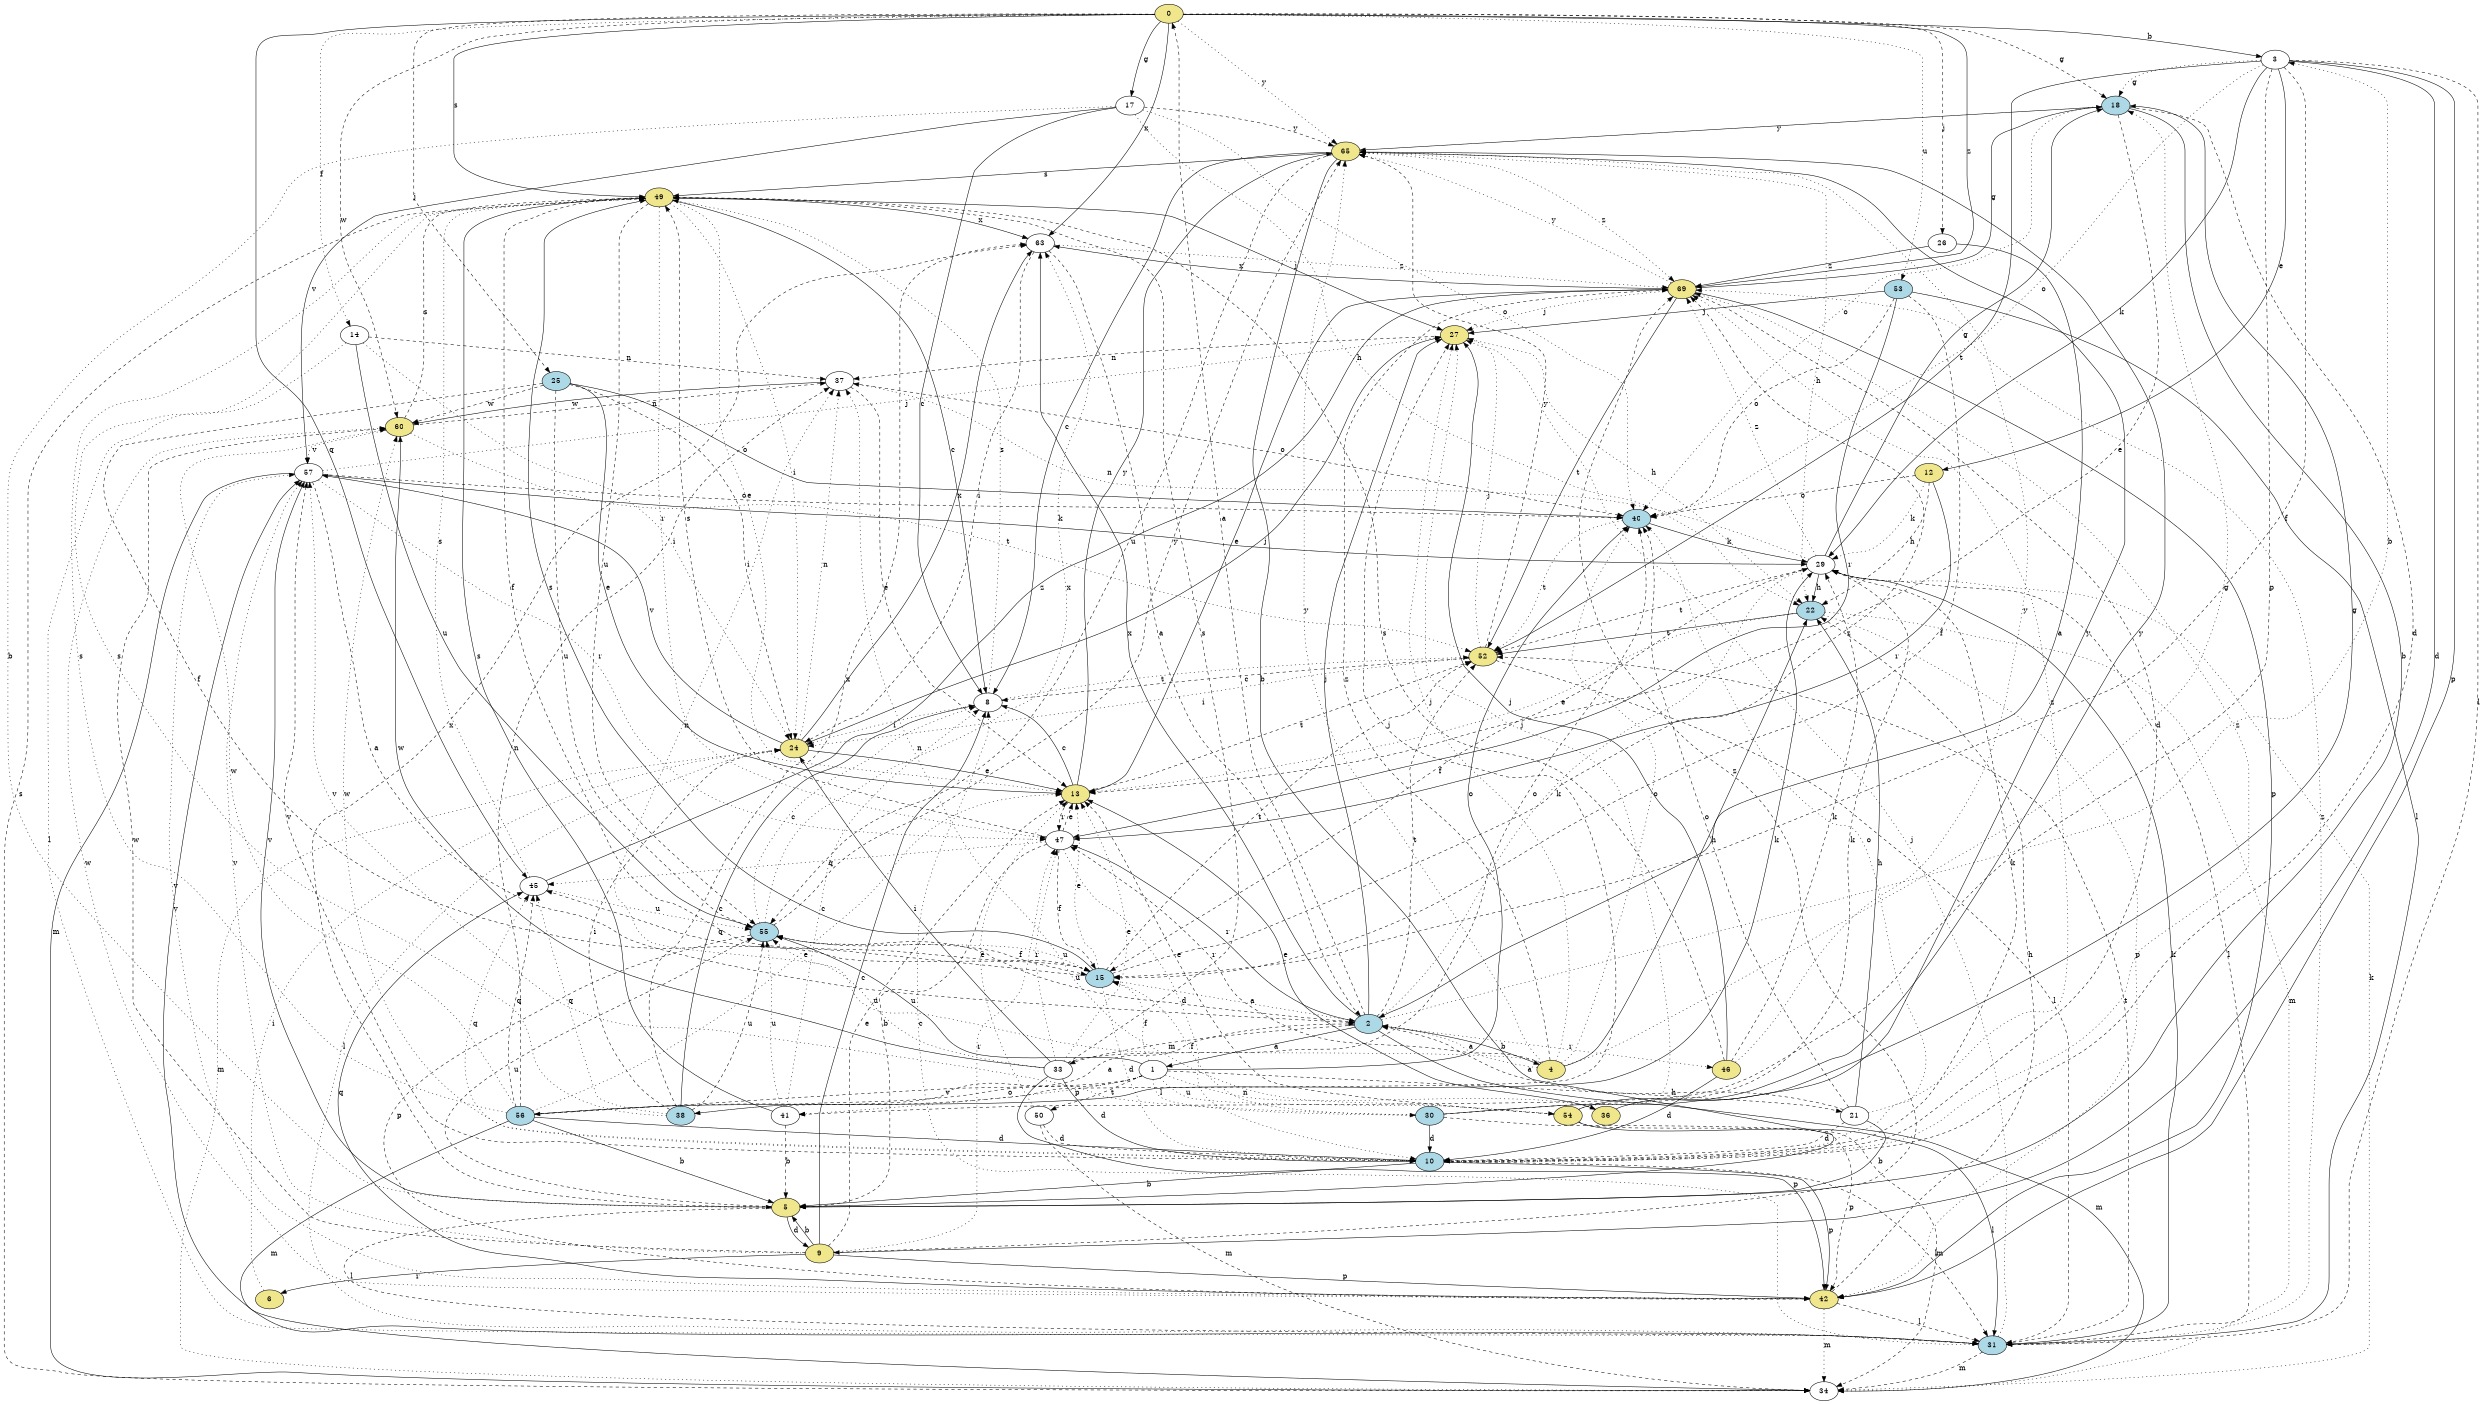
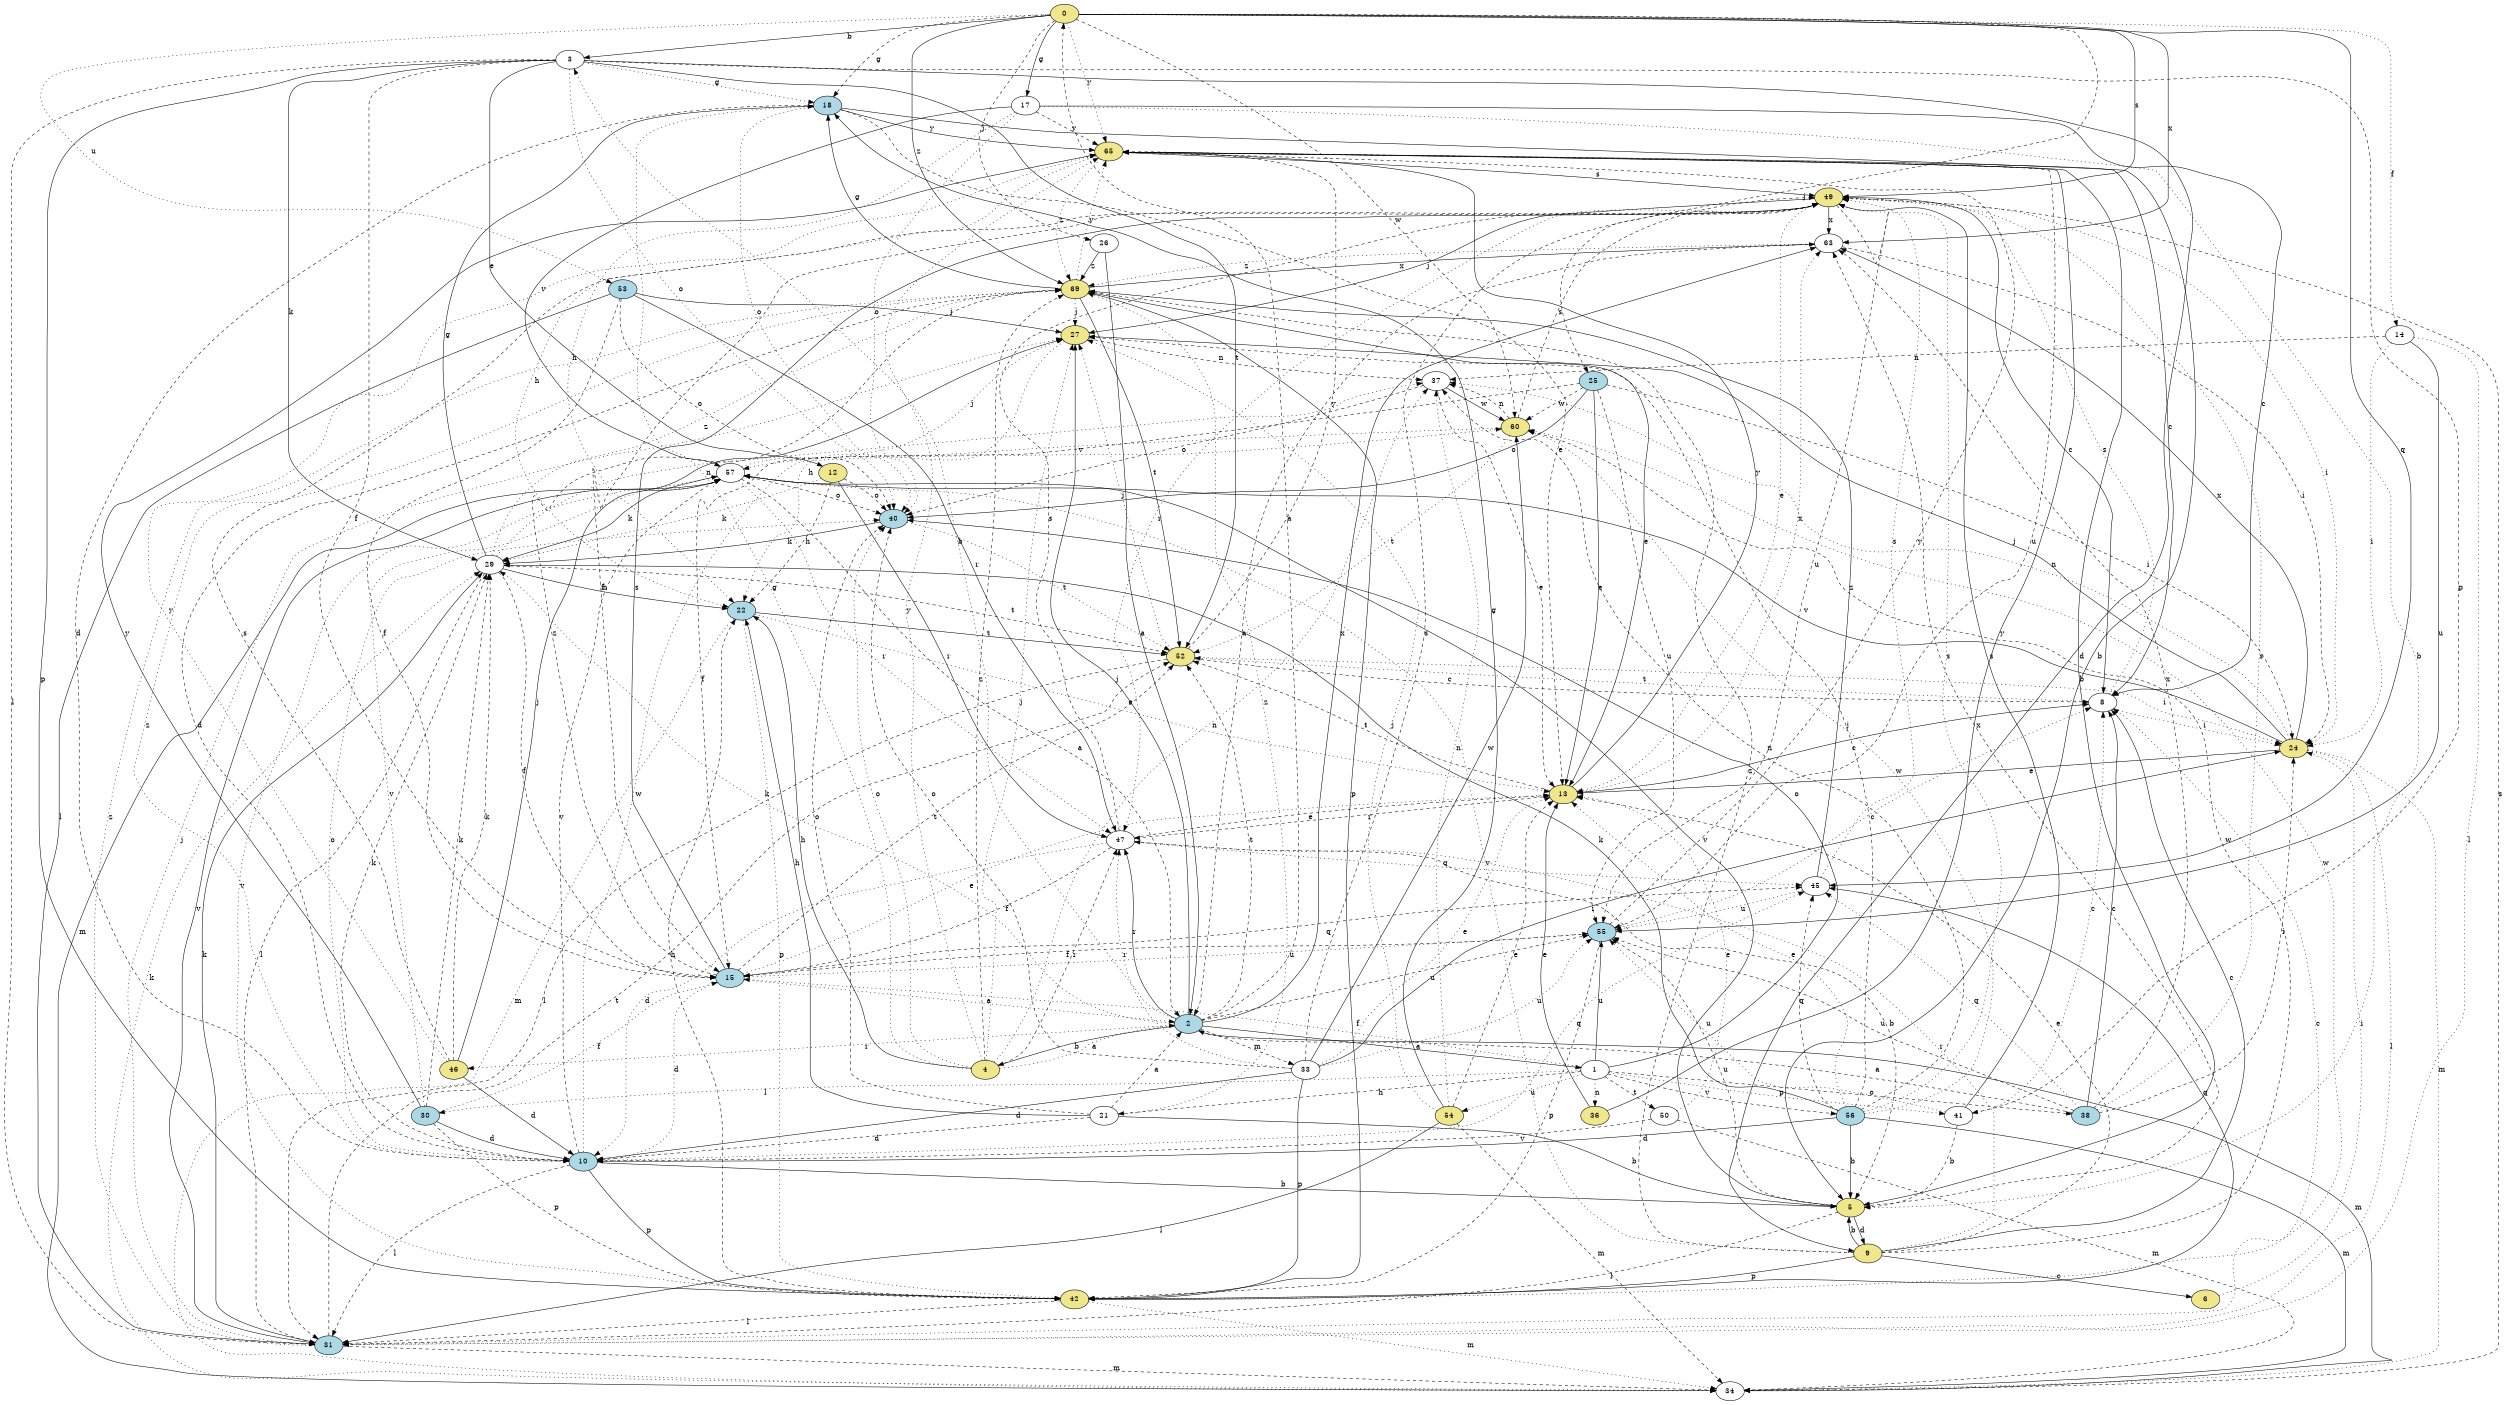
edge "55" -> "63": now "13" -> "63"
edge "50" -> "10": label "d" -> "v"
edge "9" -> "6": label "r" -> "c"
